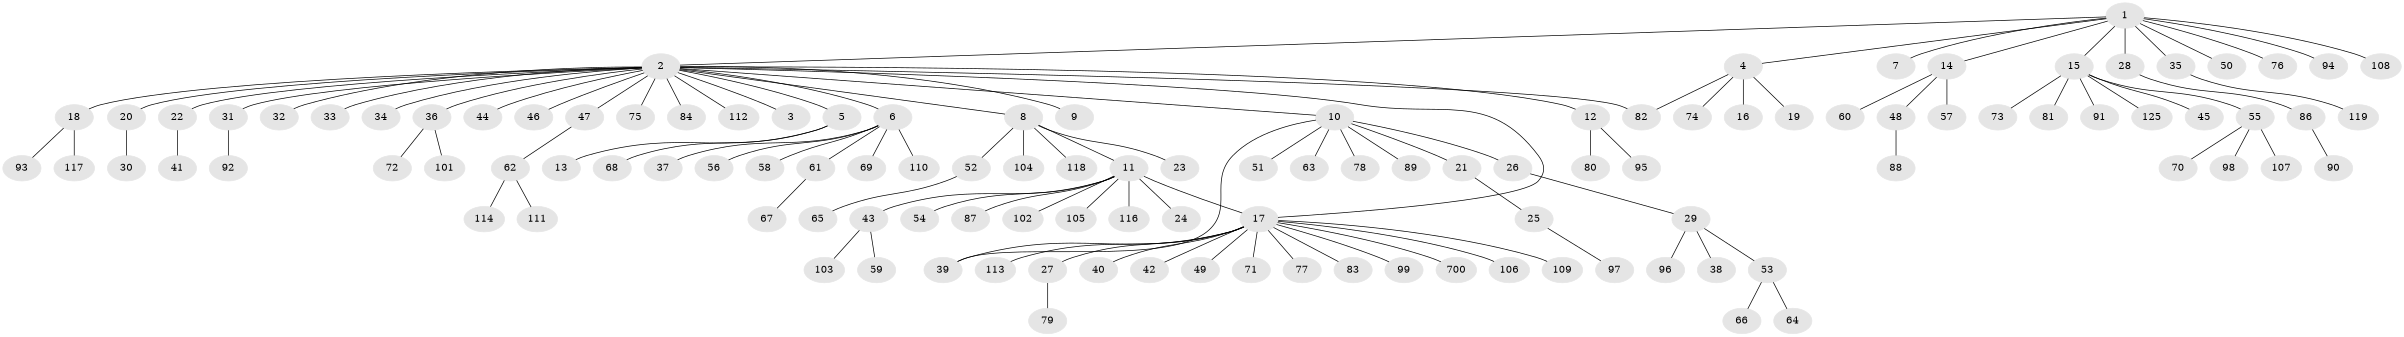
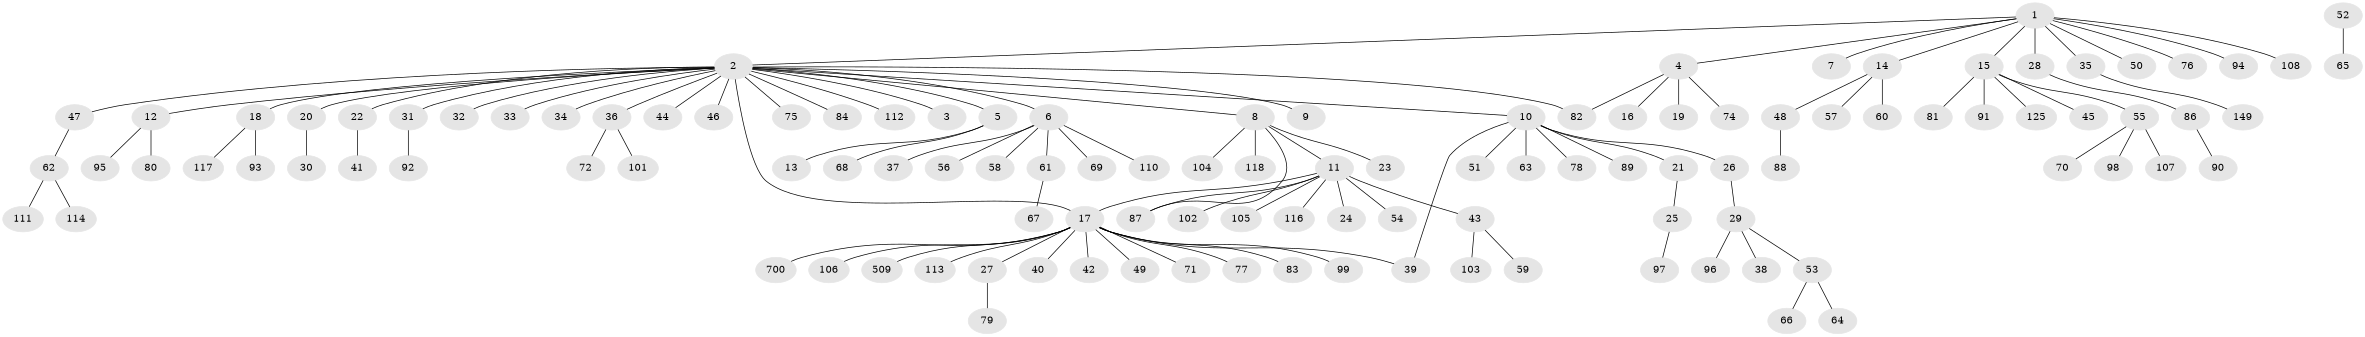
node "73": removed
node "119": label "119" -> "149"
edge "8" -- "52": now "8" -- "87"
node "109": label "109" -> "509"
